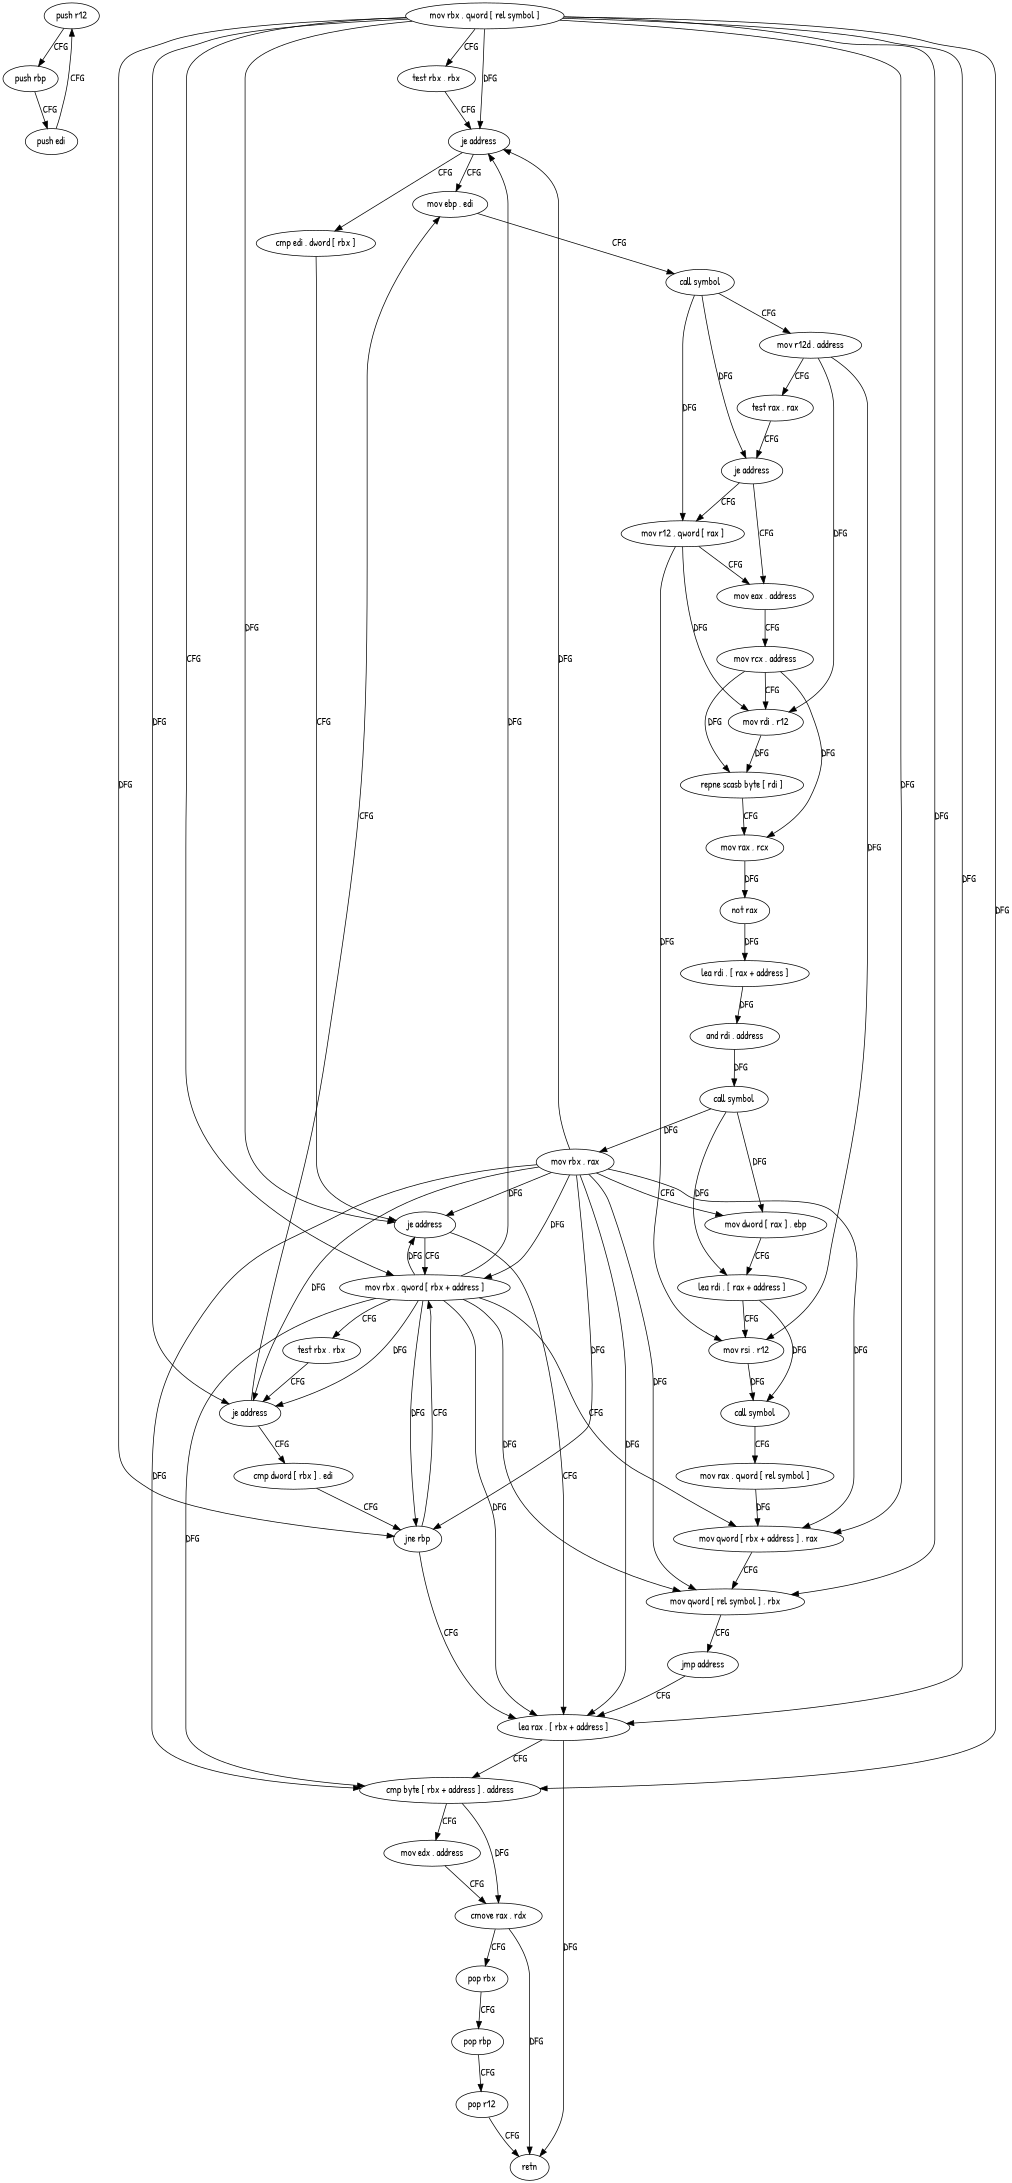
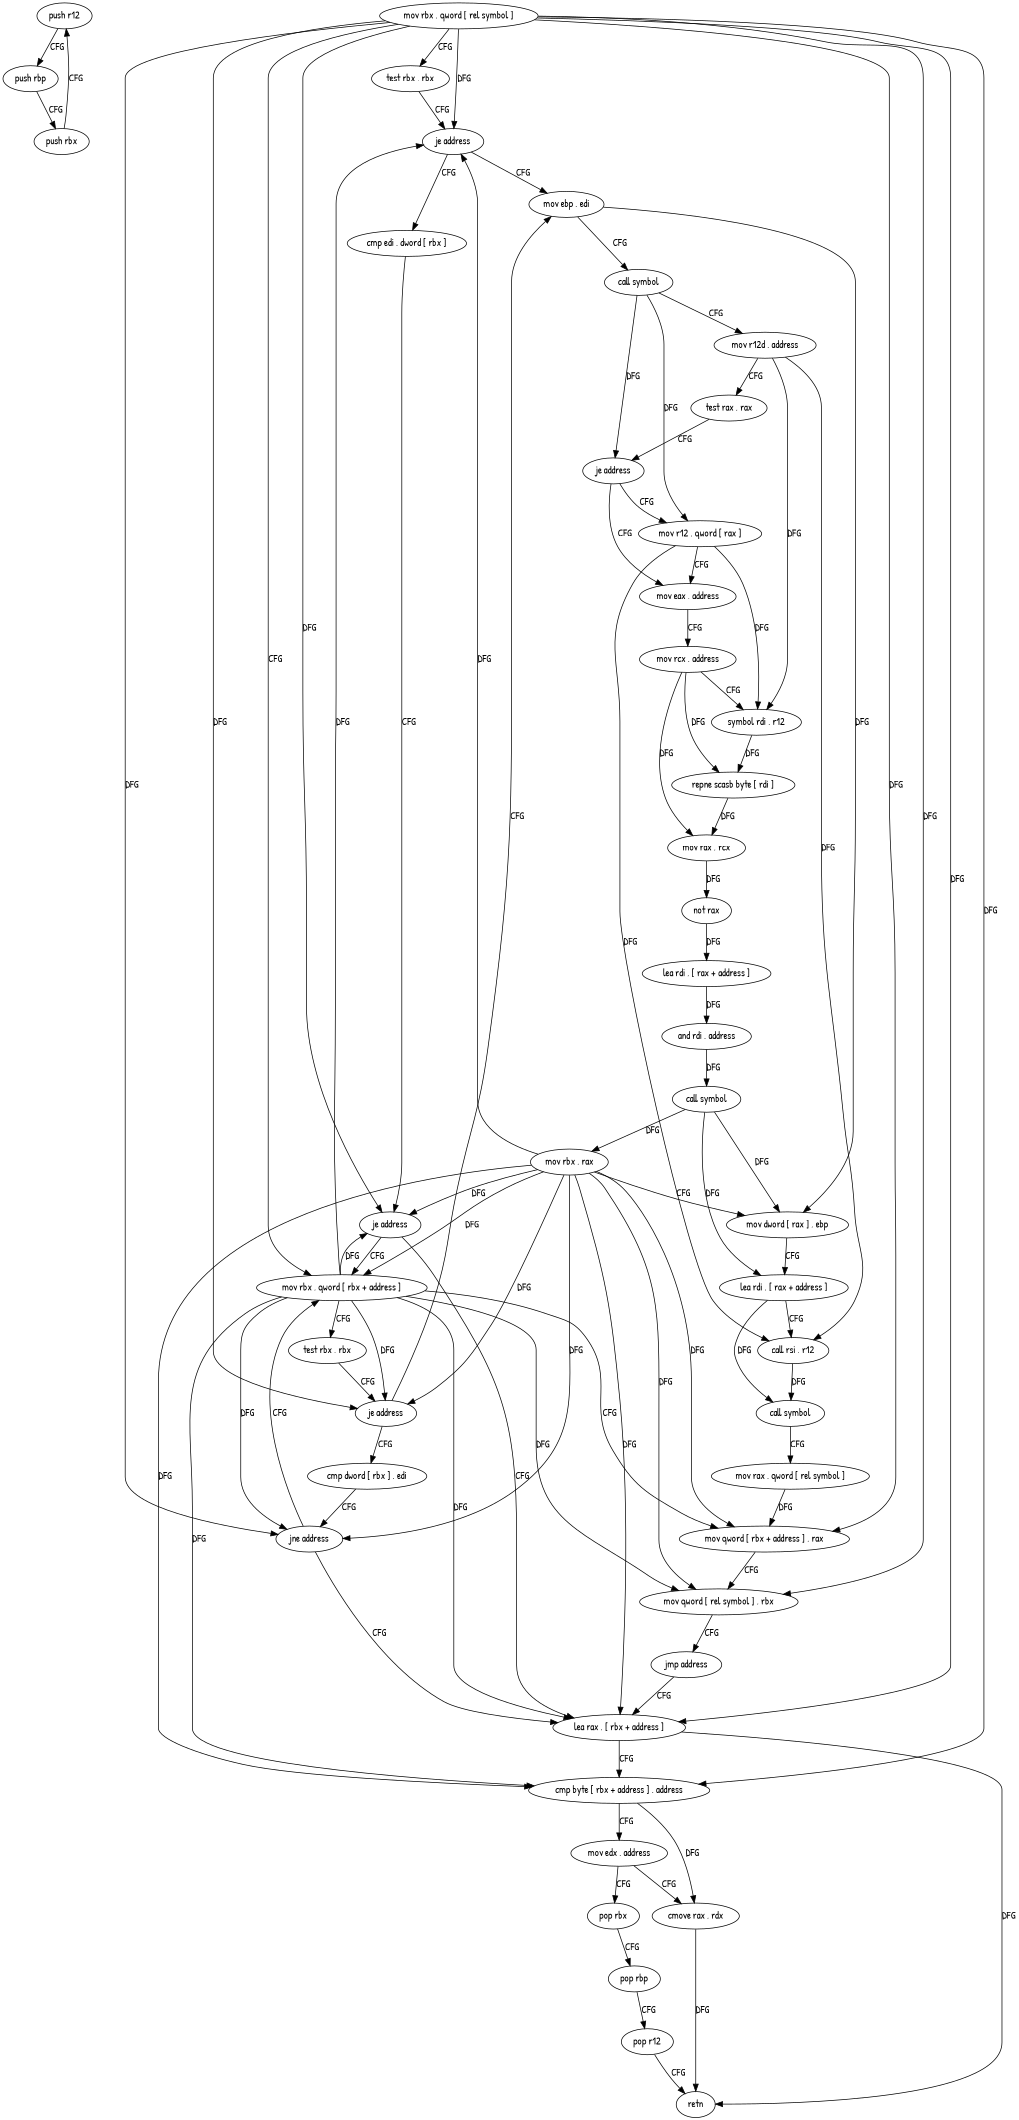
node "push edi": label "push edi" -> "push rbx"
edge "mov ebp , edi" -> "mov dword [ rax ] , ebp": added, label "DFG"
node "mov rdi , r12": label "mov rdi , r12" -> "symbol rdi , r12"
edge "repne scasb byte [ rdi ]" -> "mov rax , rcx": label "CFG" -> "DFG"
node "mov rsi , r12": label "mov rsi , r12" -> "call rsi , r12"
node "jne rbp": label "jne rbp" -> "jne address"
edge "cmove rax , rdx" -> "pop rbx": now "mov edx , address" -> "pop rbx"
